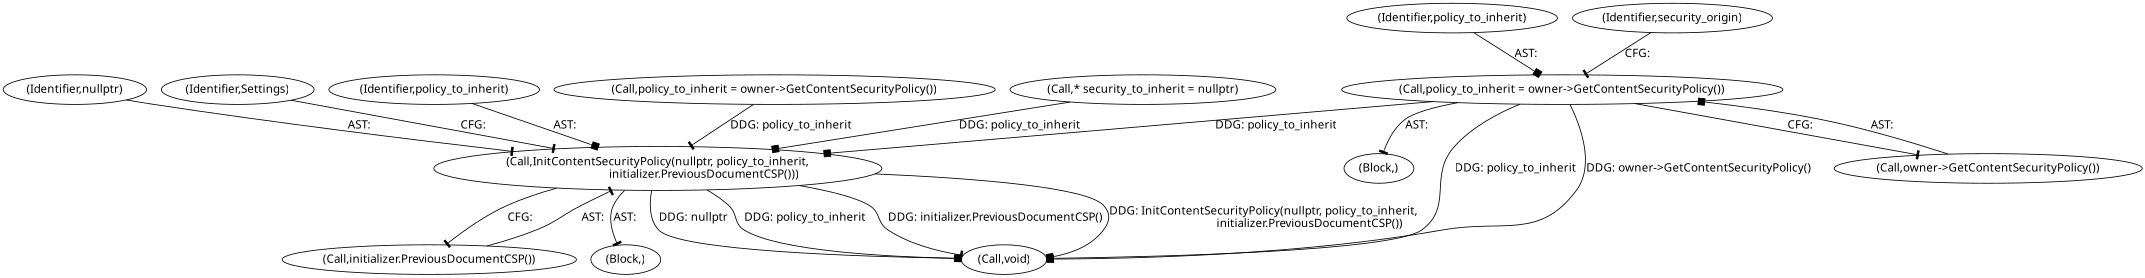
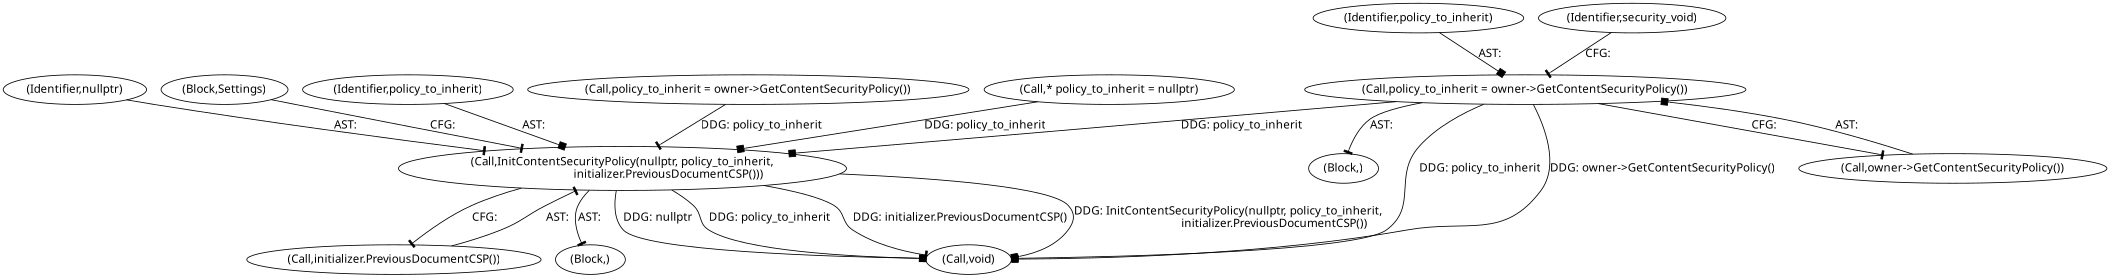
node "(Identifier,security_origin)": label "(Identifier,security_origin)" -> "(Identifier,security_void)"
node "(Identifier,Settings)": label "(Identifier,Settings)" -> "(Block,Settings)"
node "(Call,* security_to_inherit = nullptr)": label "(Call,* security_to_inherit = nullptr)" -> "(Call,* policy_to_inherit = nullptr)"
